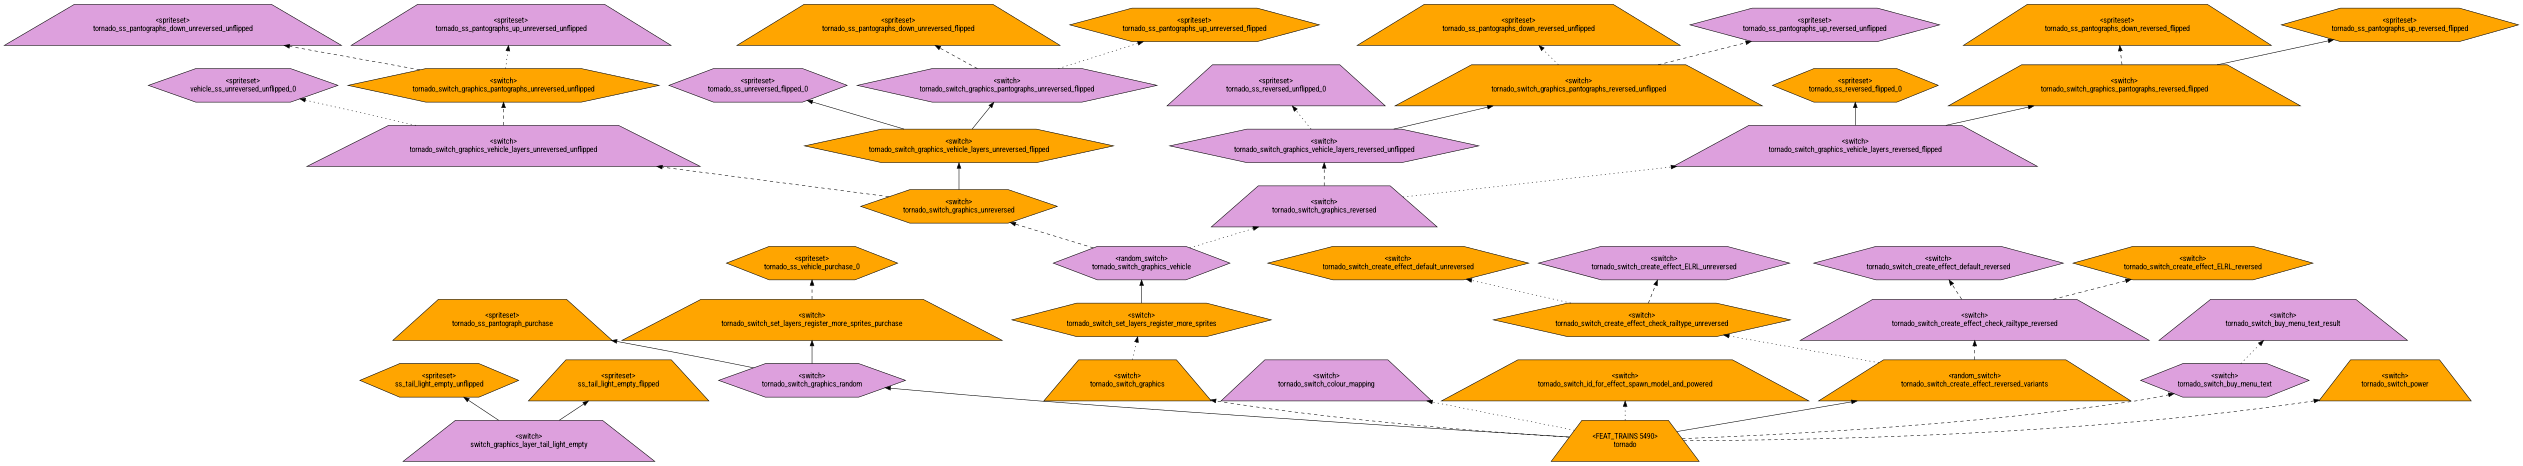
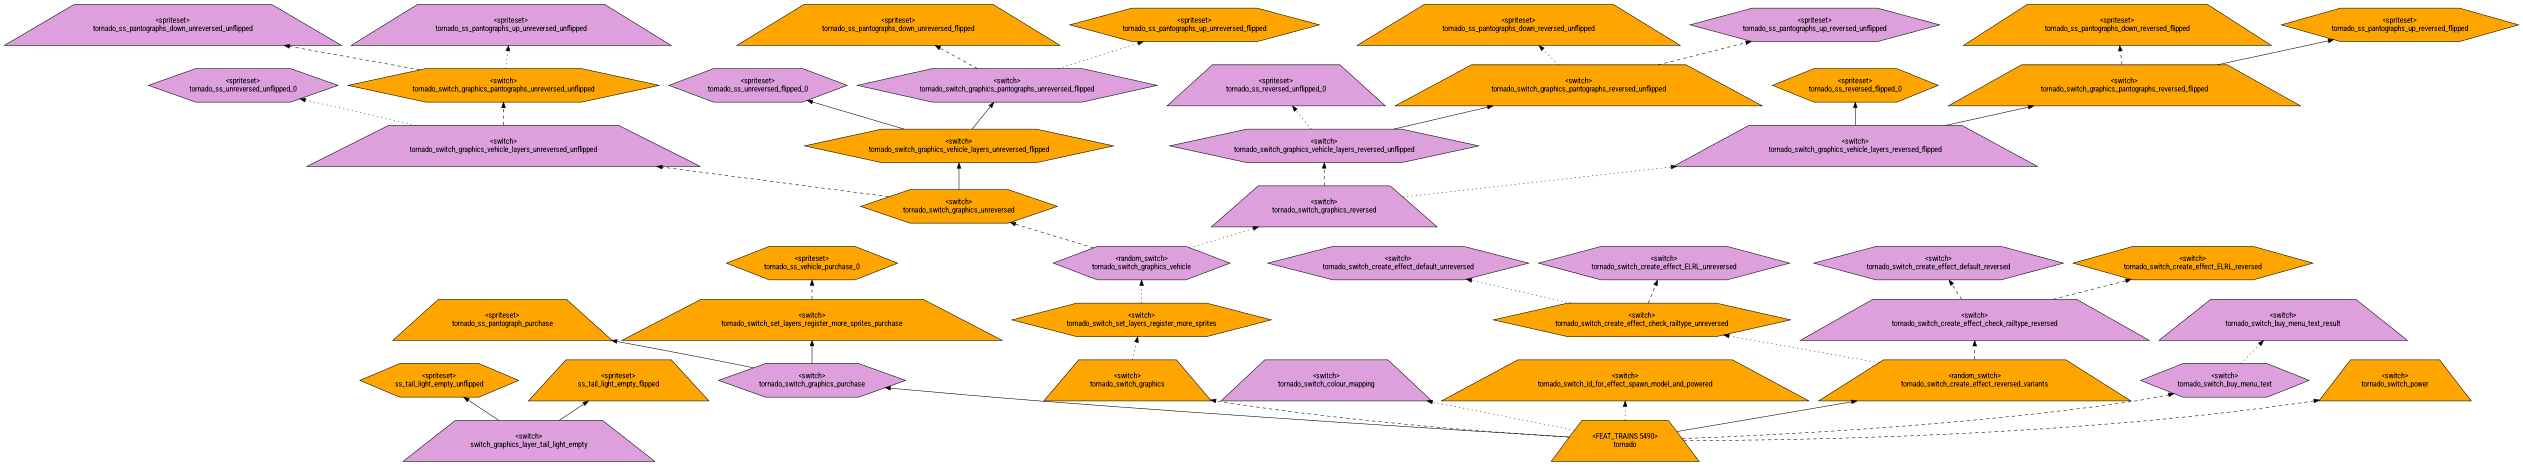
node "<spriteset> vehicle_ss_unreversed_unflipped_0": label "<spriteset> vehicle_ss_unreversed_unflipped_0" -> "<spriteset> tornado_ss_unreversed_unflipped_0"
node "<switch> tornado_switch_create_effect_default_unreversed": fillcolor orange -> plum
edge "<switch> tornado_switch_set_layers_register_more_sprites" -> "<random_switch> tornado_switch_graphics_vehicle": style solid -> dotted
node "<switch> tornado_switch_graphics_random": label "<switch> tornado_switch_graphics_random" -> "<switch> tornado_switch_graphics_purchase"
